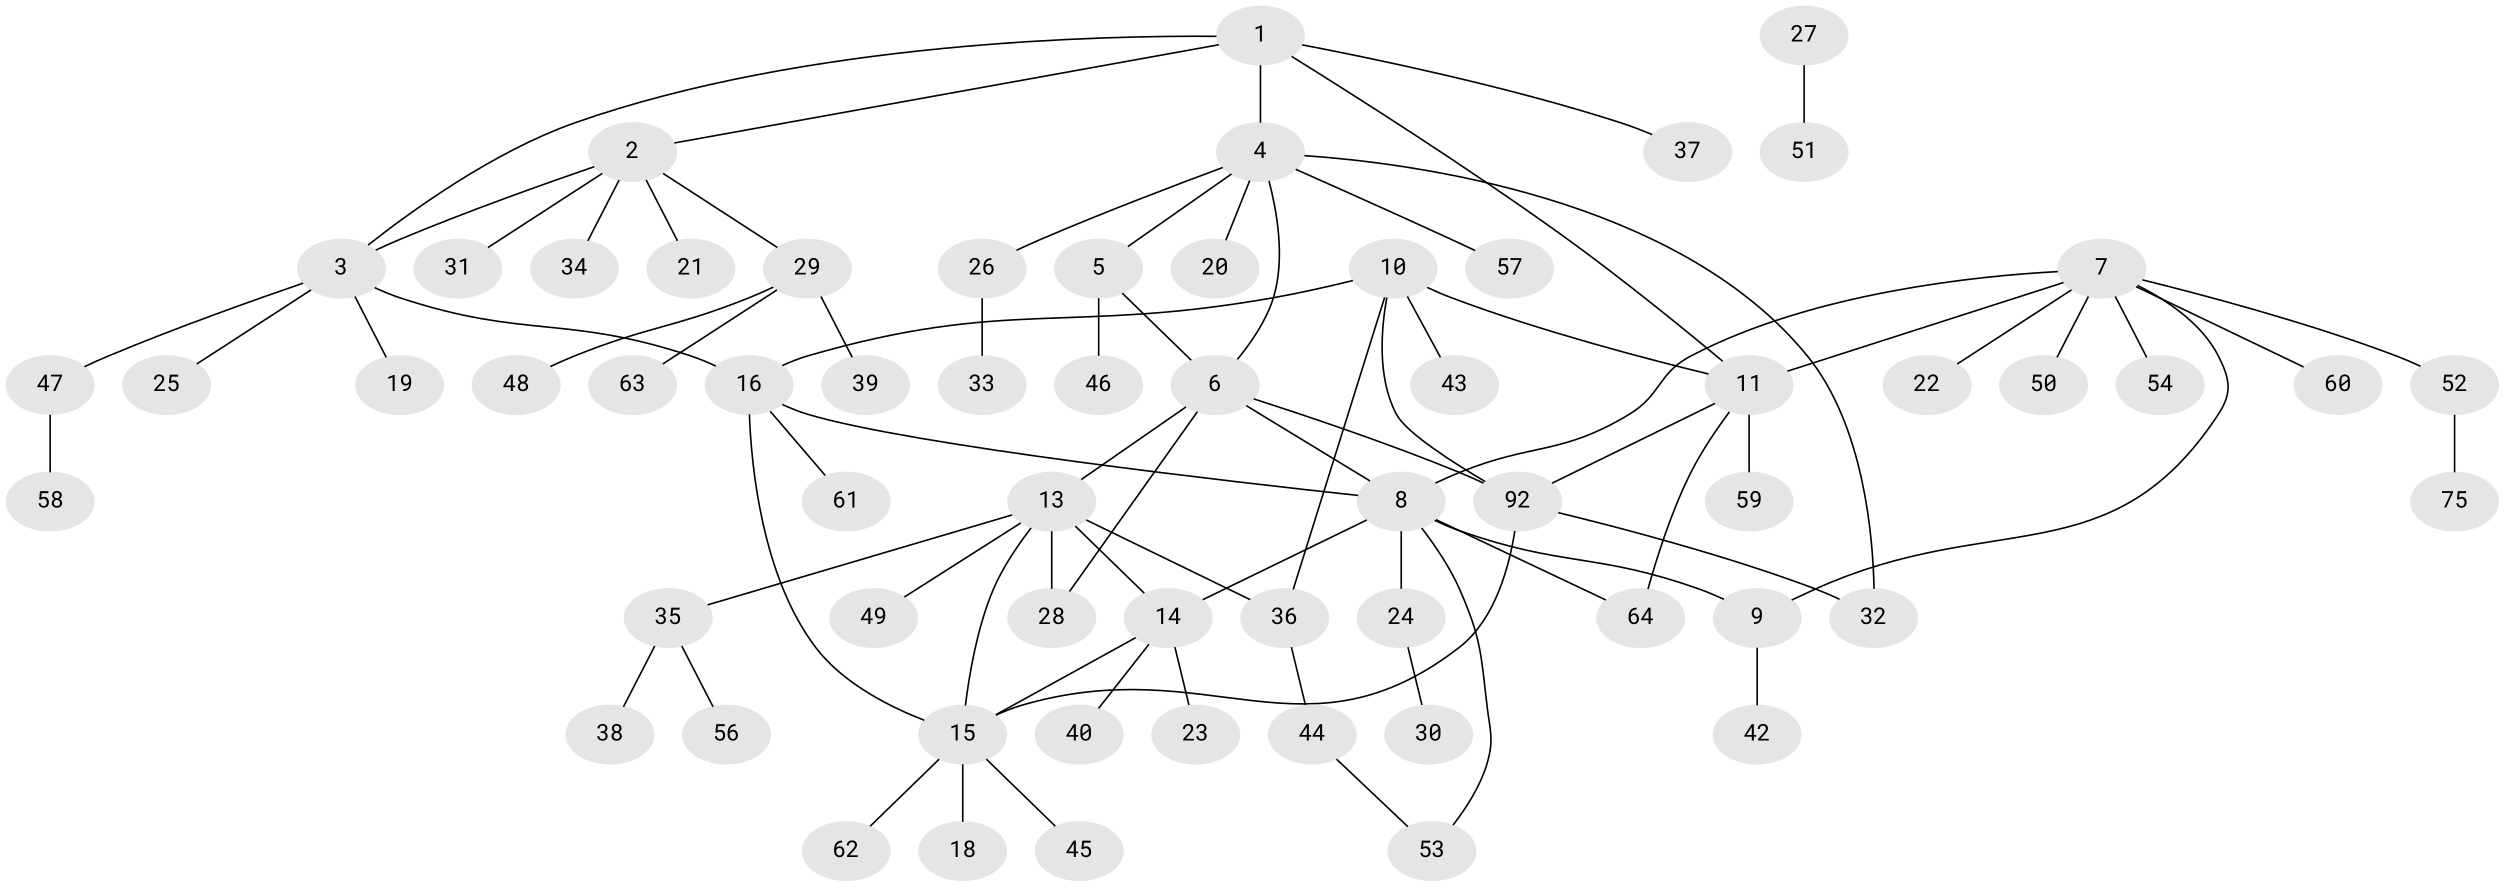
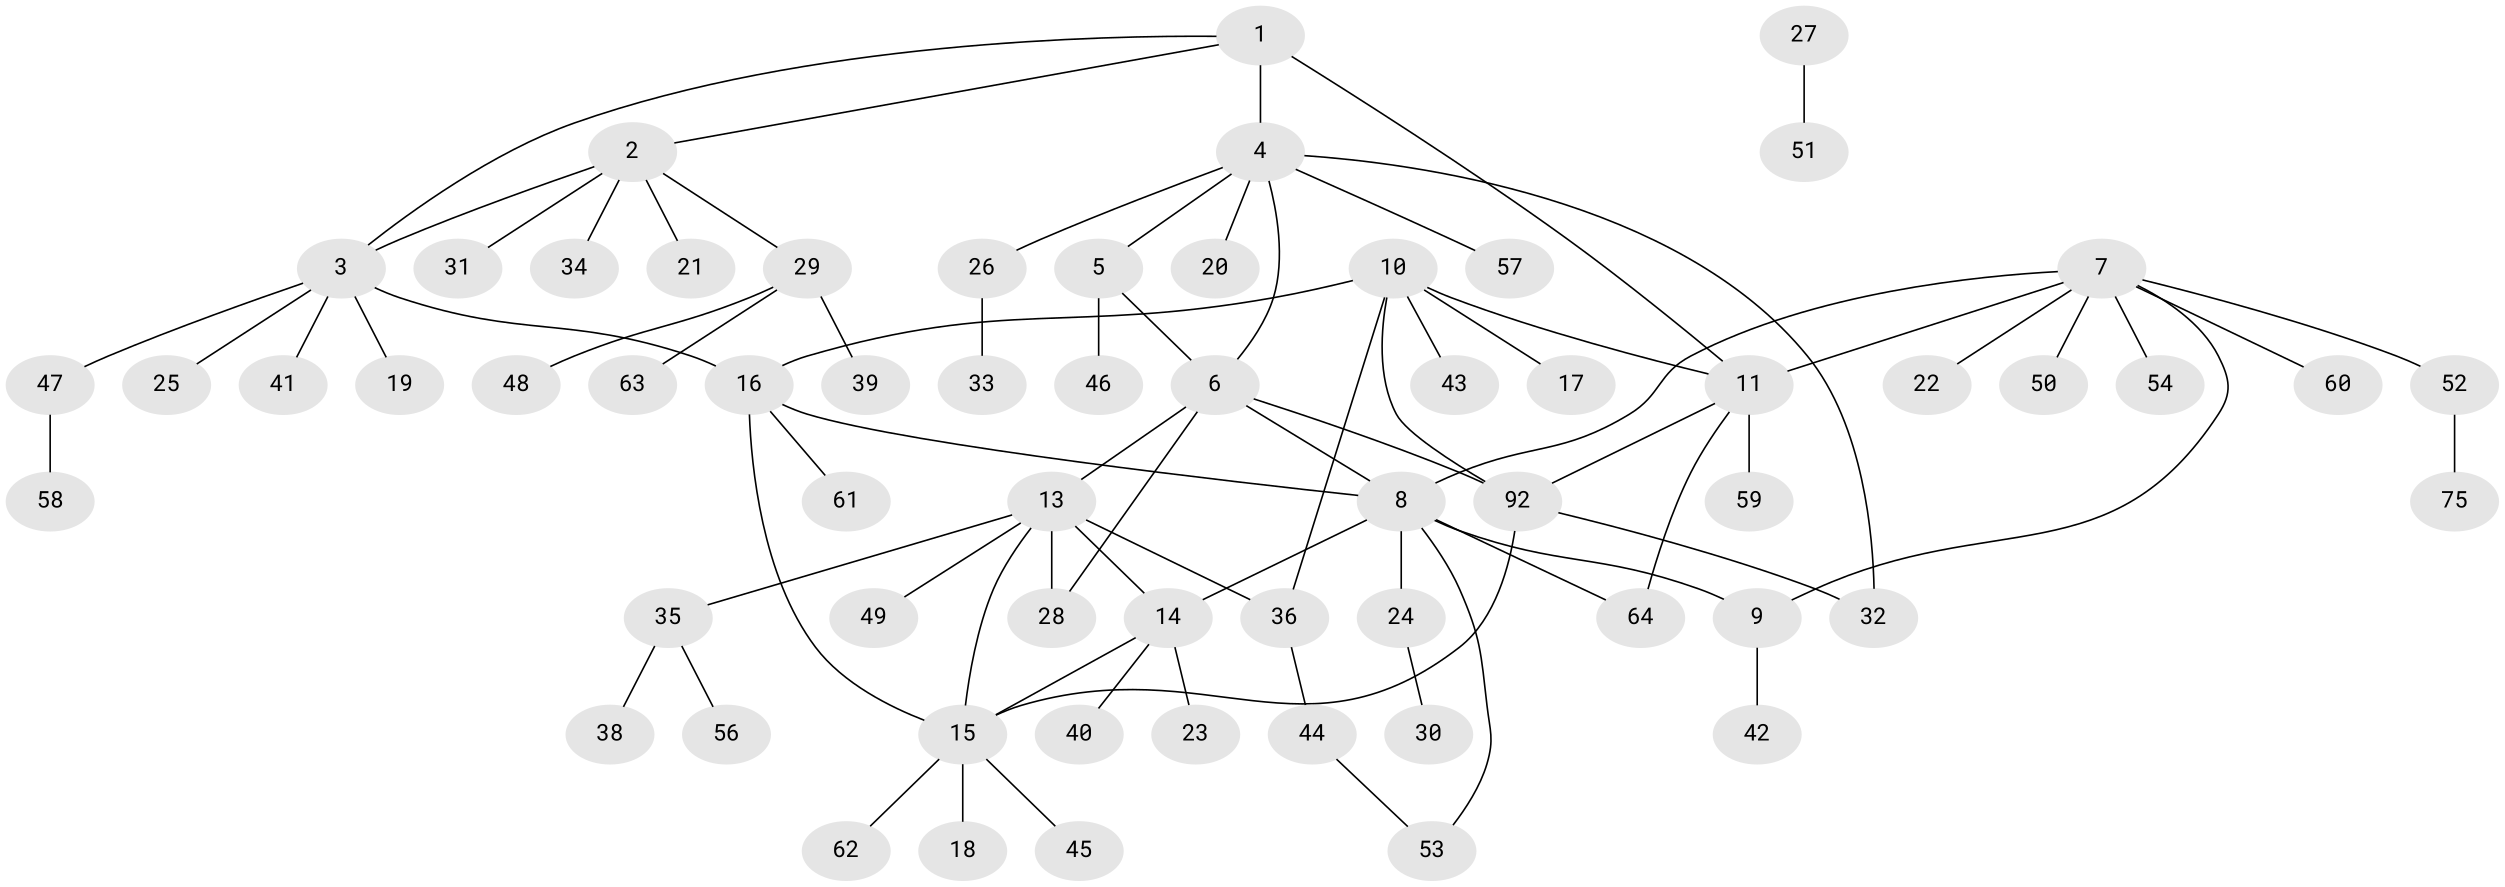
node "37": removed
node "41": added
node "17": added
